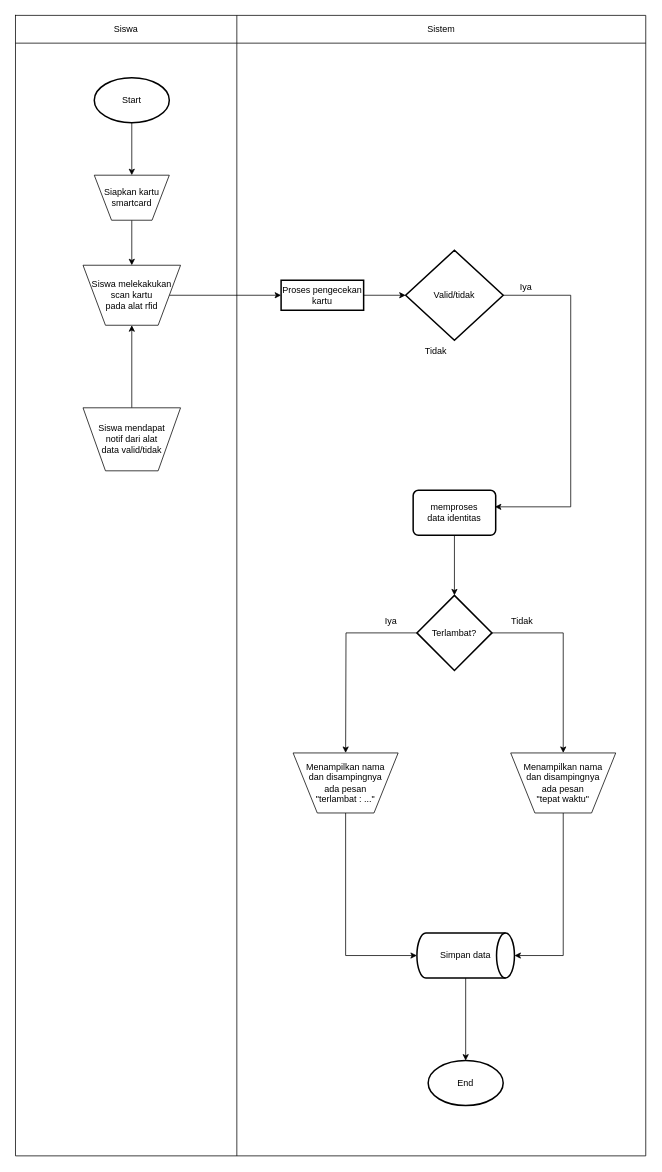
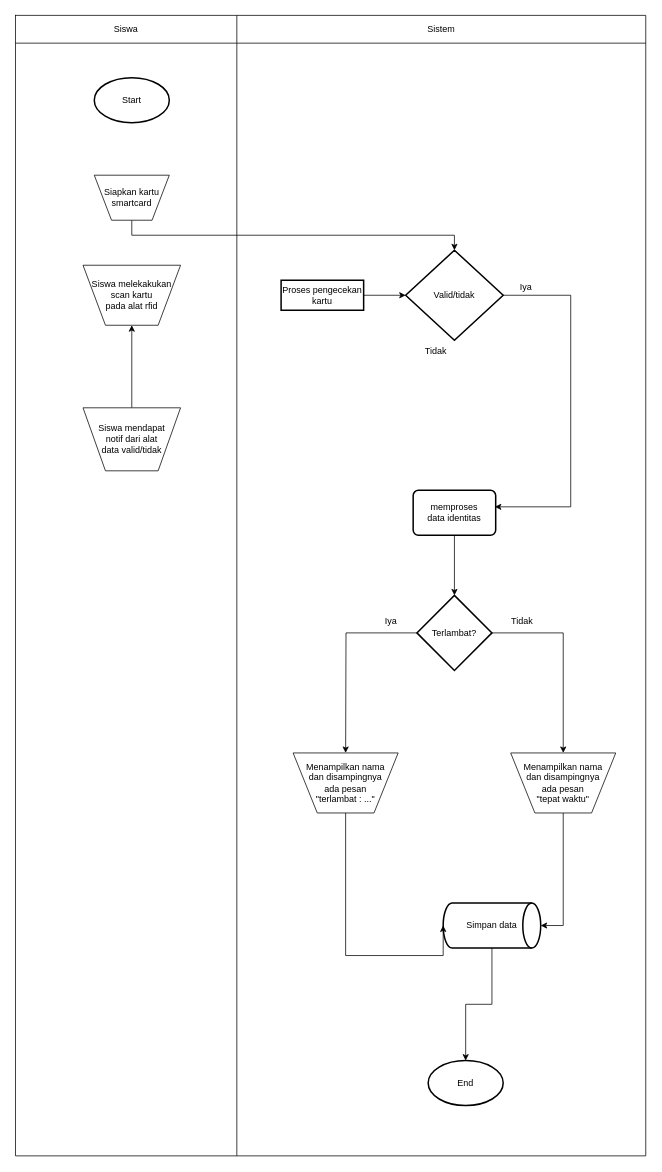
edge "Start" -> "Siapkan kartu smartcard": removed
edge "Siapkan kartu smartcard" -> "Siswa melekakukan scan kartu pada alat rfid": now "Siapkan kartu smartcard" -> "Valid/tidak"
edge "Siswa melekakukan scan kartu pada alat rfid" -> "Proses pengecekan kartu": removed
node "Simpan data": moved (465, 955) -> (492, 925)
